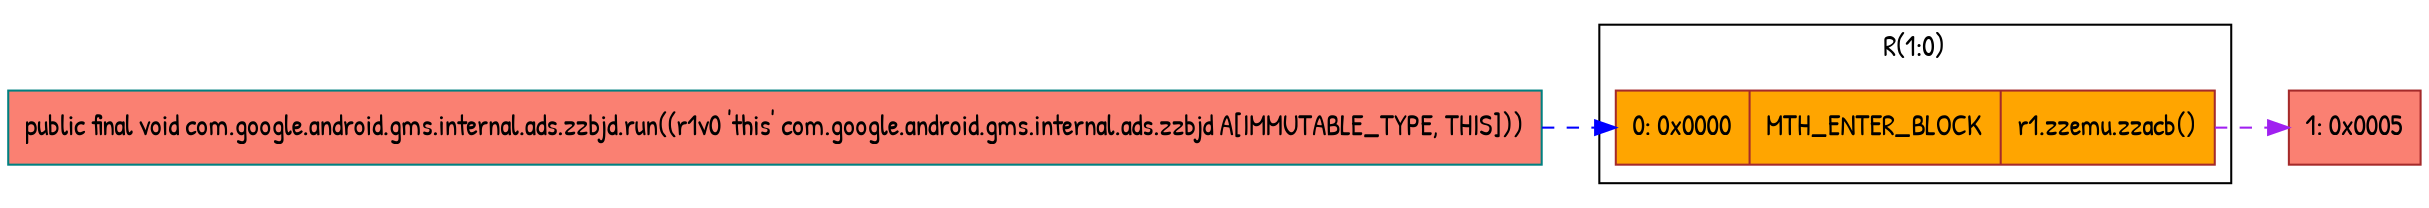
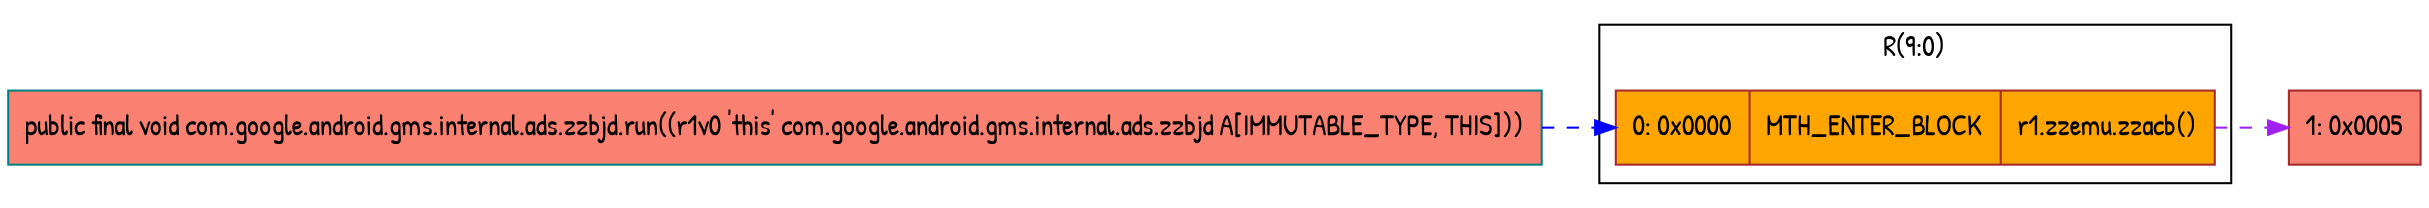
cluster "R(1:0)": label "R(1:0)" -> "R(9:0)"
